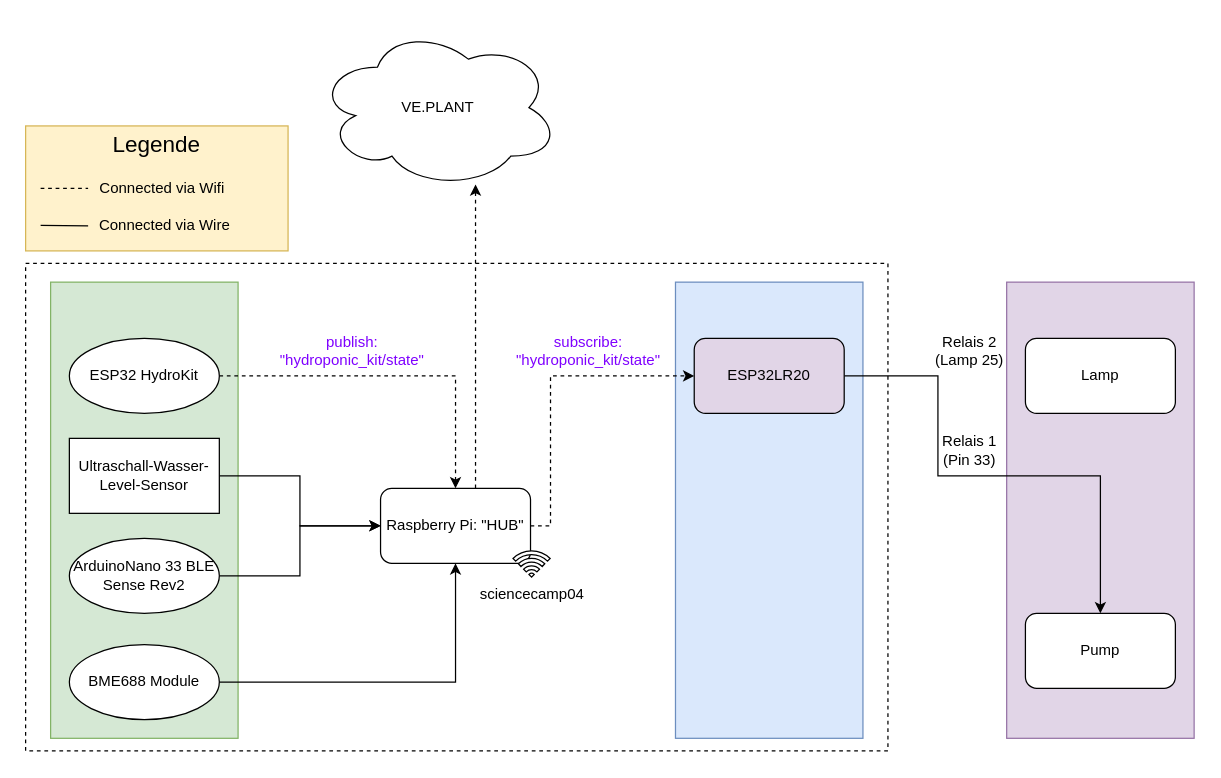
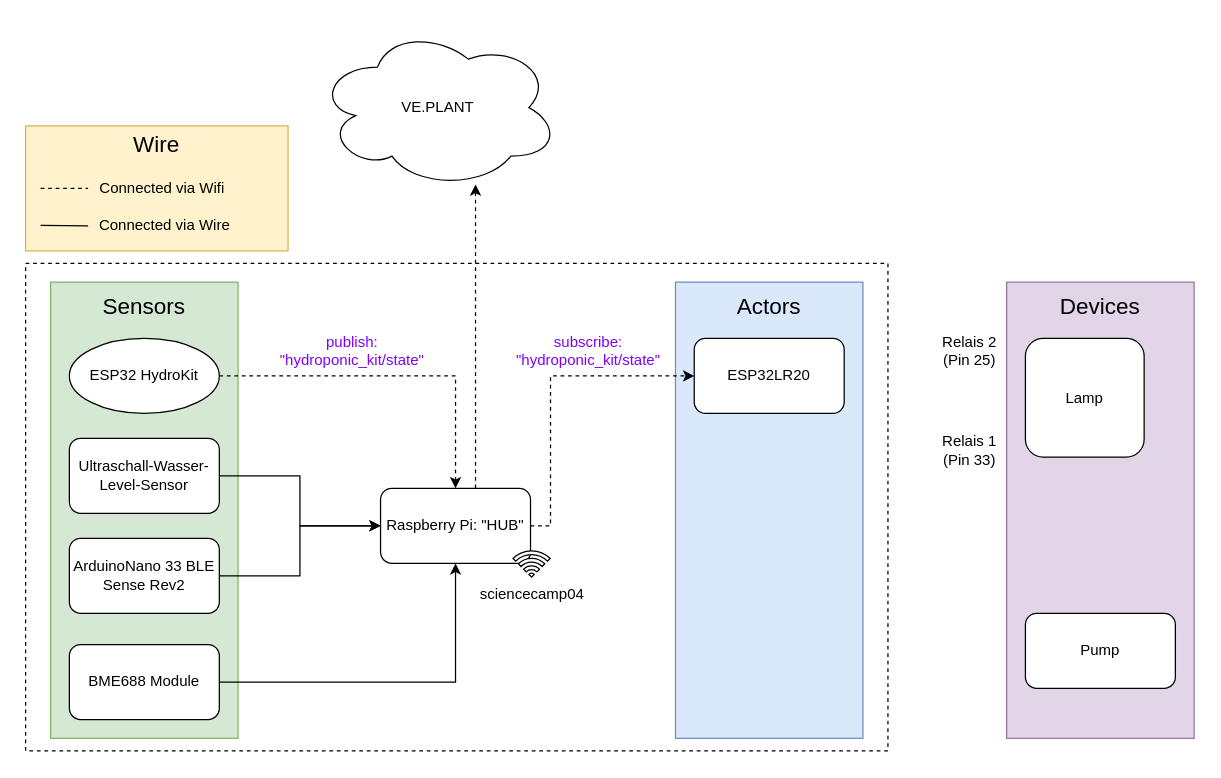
node "Legende": label "Legende" -> "Wire"
node "Sensors": added
node "Actors": added
node "Devices": added
node "Relais 2 (Lamp 25)": label "Relais 2 (Lamp 25)" -> "Relais 2 (Pin 25)"
node "ESP32LR20": fillcolor #e1d5e7 -> #ffffff
node "Lamp": size 150x75 -> 119x119
node "Ultraschall-Wasser-Level-Sensor": shape rectangle -> rounded rectangle
edge "ESP32LR20" -> "Pump": removed
node "ArduinoNano 33 BLE Sense Rev2": shape ellipse -> rounded rectangle
node "BME688 Module": shape ellipse -> rounded rectangle
